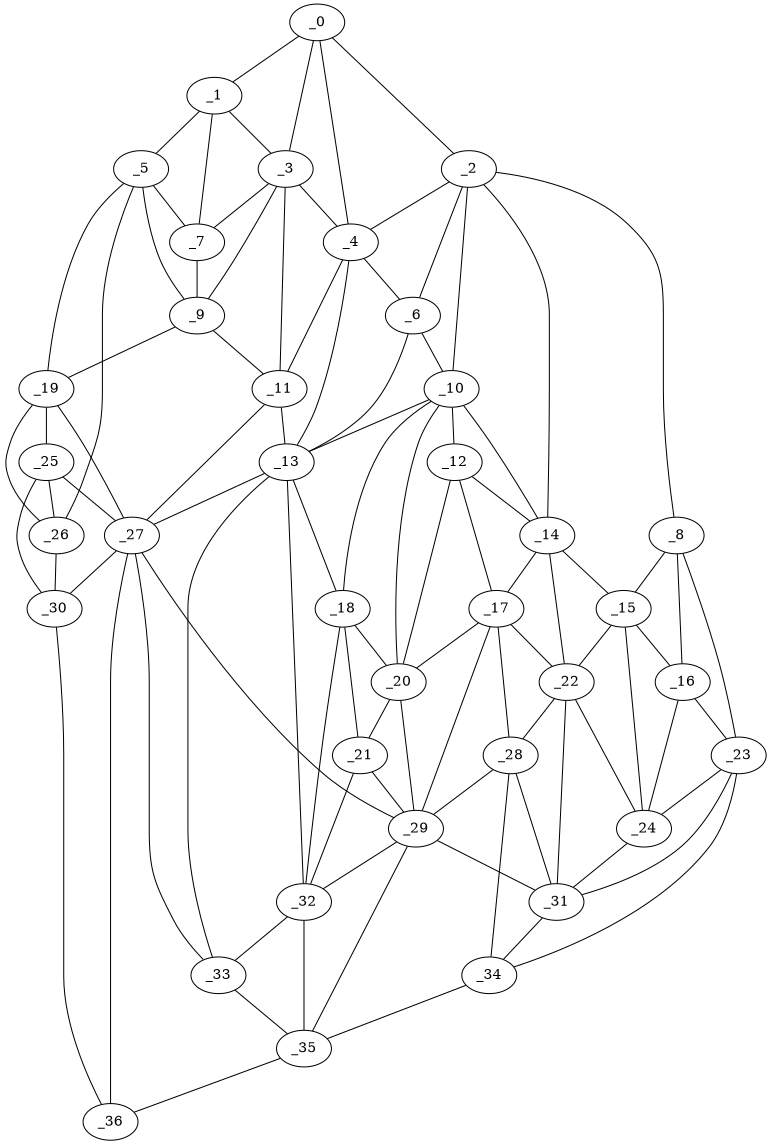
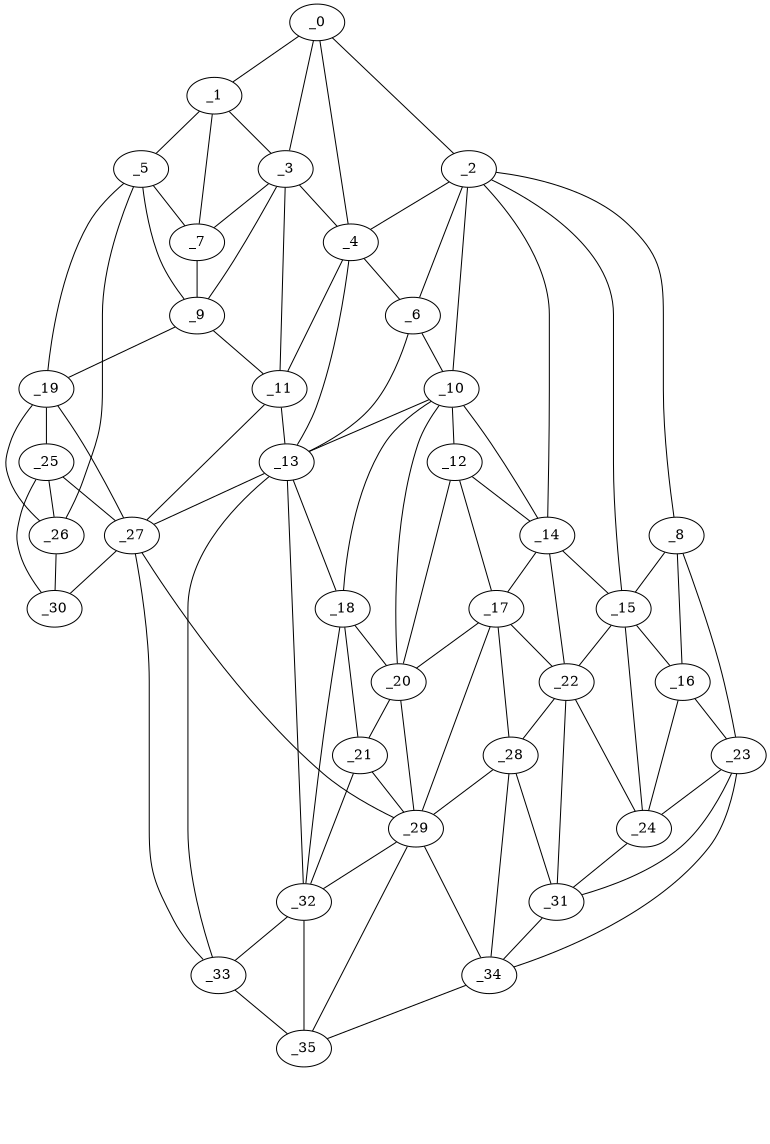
edge "_2" -- "_15": added
edge "_29" -- "_31": now "_29" -- "_34"
node "_36": removed
